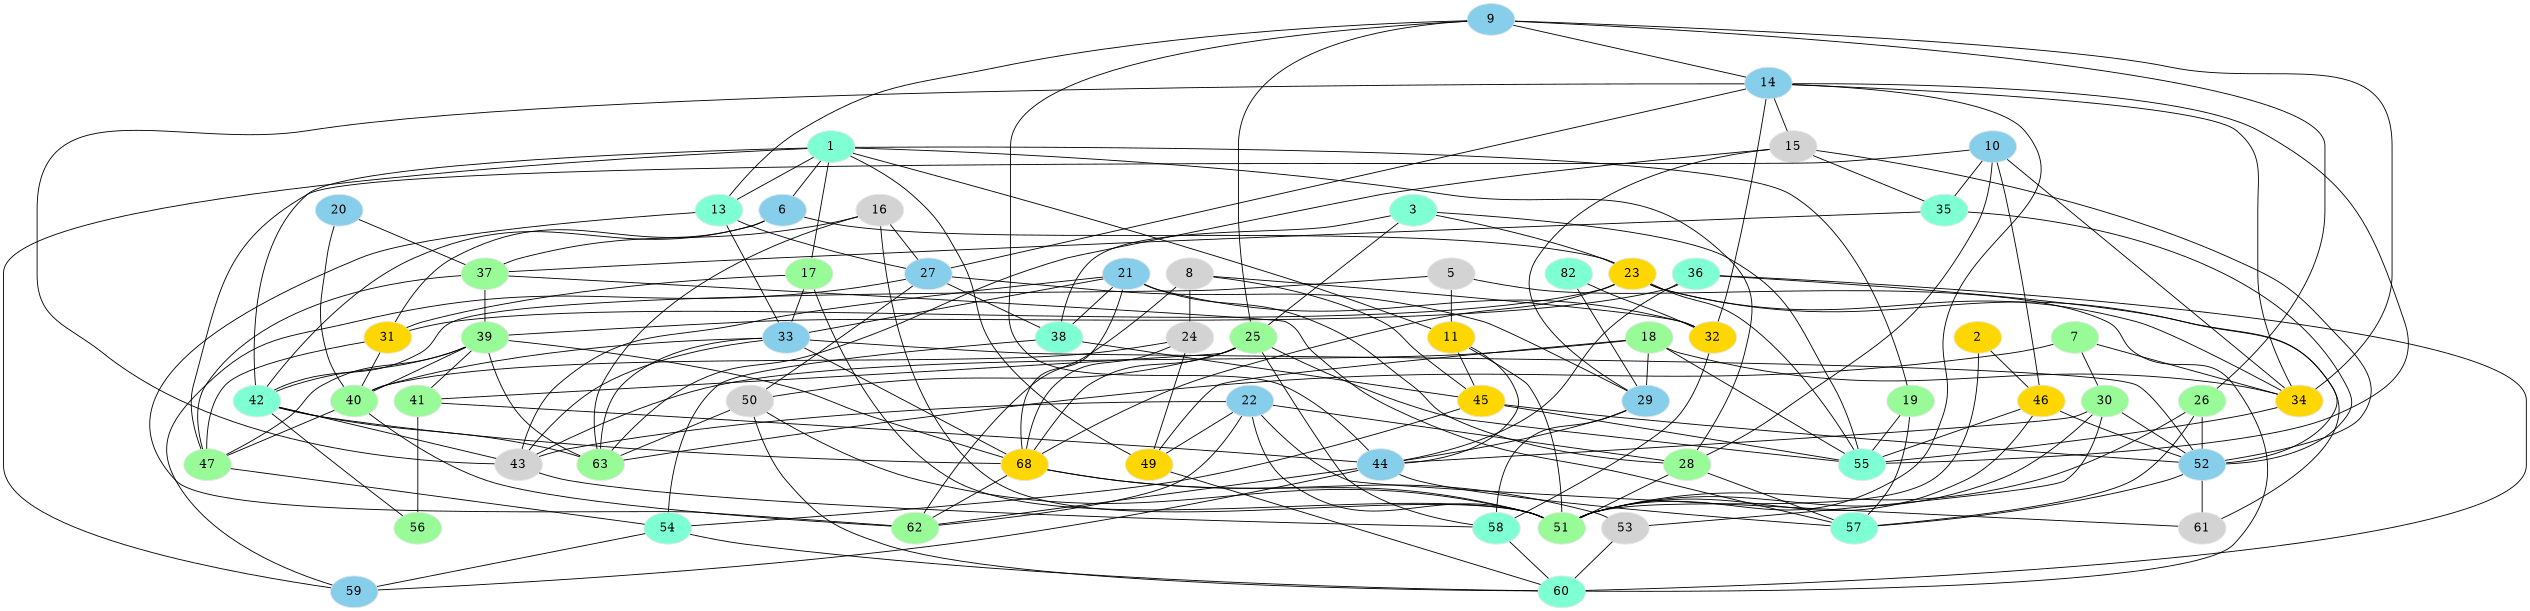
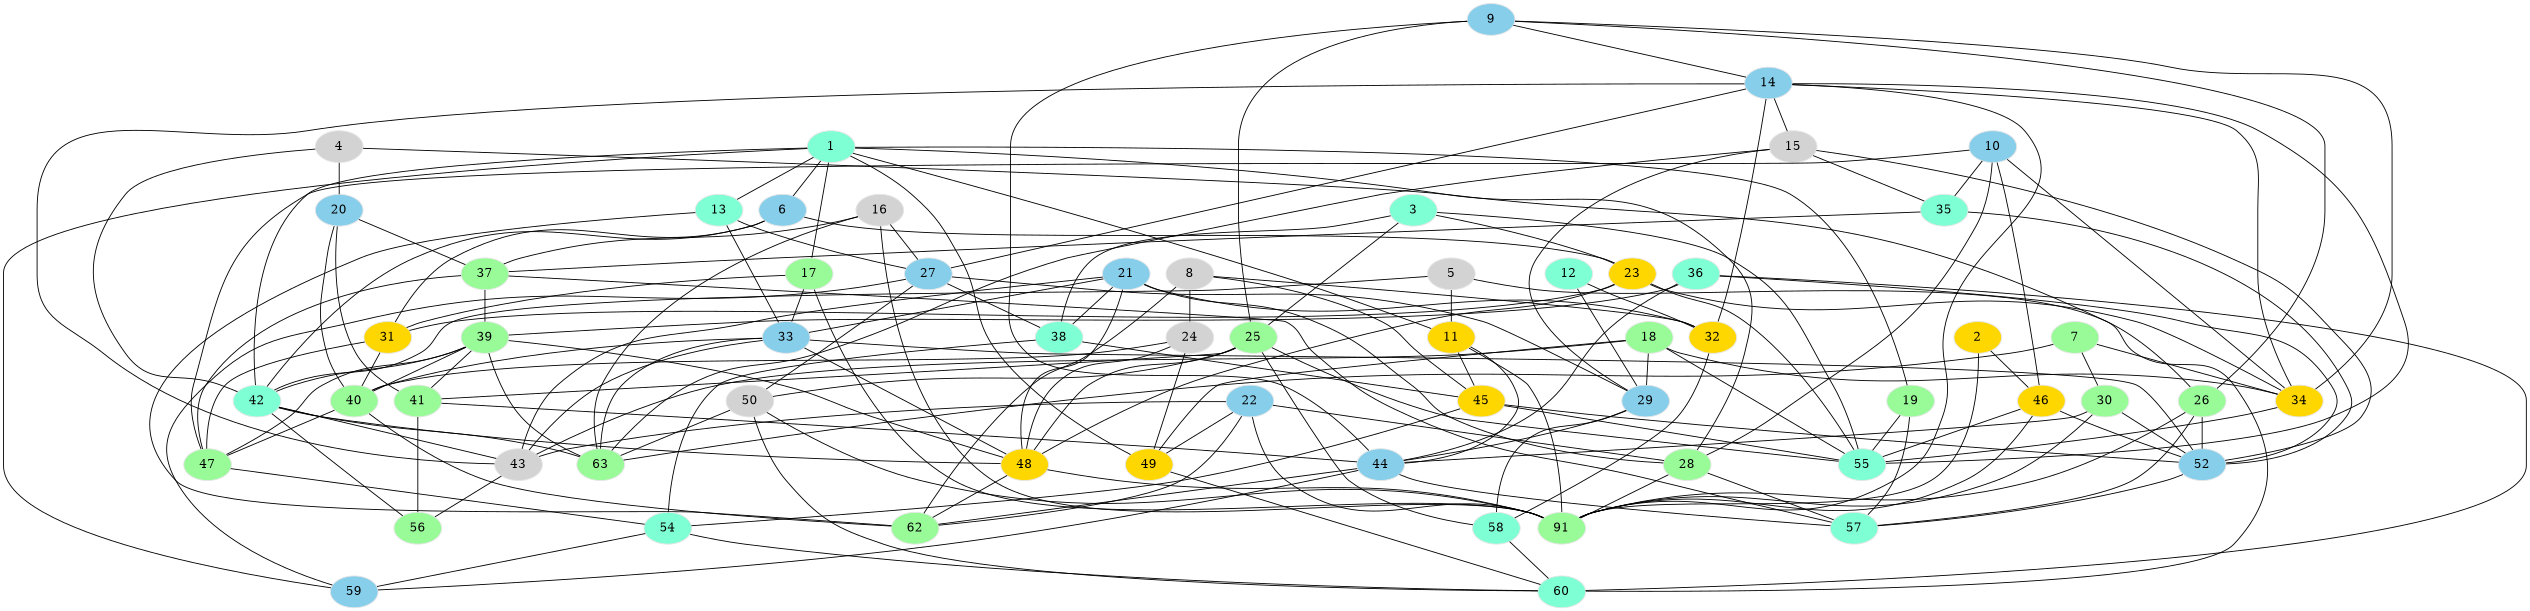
edge "9" -- "13": removed
node "4": added
node "82": label "82" -> "12"
edge "20" -- "41": added
node "68": label "68" -> "48"
edge "43" -- "58": now "43" -- "56"
node "51": label "51" -> "91"
node "53": removed
node "61": removed
